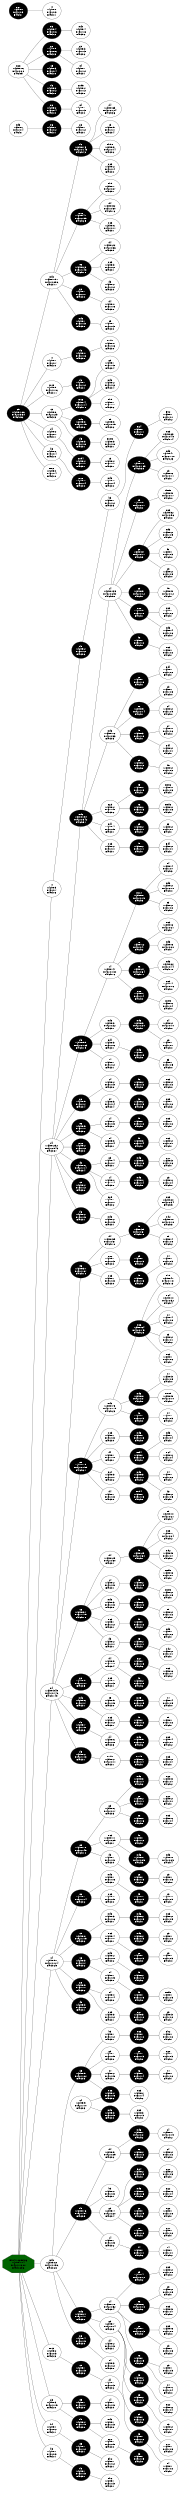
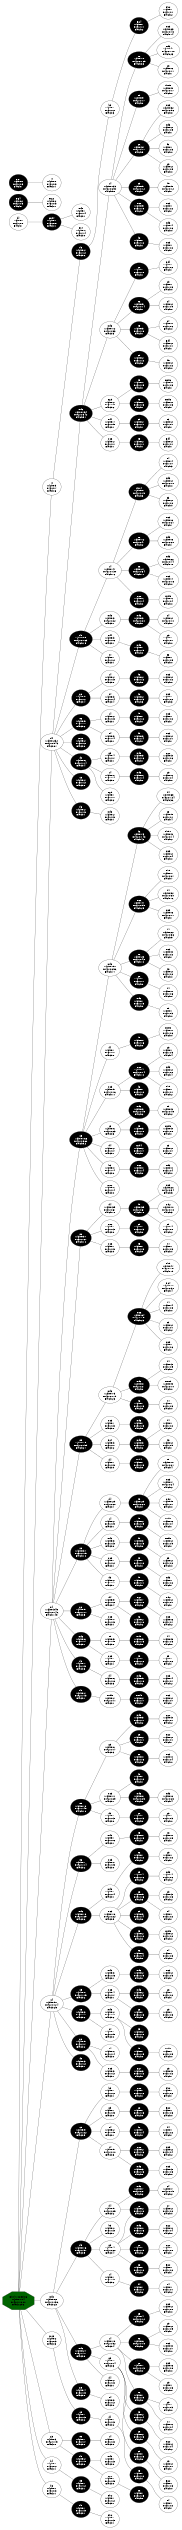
edge "Nc6 White:4 Draws:14 Black:10" -- "c3 White:6 Draws:23 Black:3": now "Nc6 White:4 Draws:14 Black:10" -- "Nc3 White:5 Draws:16 Black:11"
edge "c5 White:166 Draws:360 Black:92" -- "e4 White:345 Draws:746 Black:149": added
edge "f4 White:1 Draws:8 Black:1" -- "e5 White:79 Draws:199 Black:27": removed
node "d5 White:3 Draws:0 Black:0": label "d5 White:3 Draws:0 Black:0" -> "d5 White:3 Draws:3 Black:0"
node "d4 White:4 Draws:5 Black:0": label "d4 White:4 Draws:5 Black:0" -> "d4 White:5 Draws:5 Black:0"
node "Nf6 White:18 Draws:29 Black:6": added
edge "e4 White:1 Draws:5 Black:0" -- "d5 White:1 Draws:5 Black:0": now "Nf3 White:2 Draws:0 Black:2" -- "d5 White:1 Draws:5 Black:0"
edge "c5 White:9 Draws:22 Black:5" -- "Nc6 White:2 Draws:6 Black:2": now "c5 White:9 Draws:22 Black:5" -- "c4 White:5 Draws:10 Black:3"
edge "Bg4 White:2 Draws:3 Black:1" -- "g3 White:4 Draws:20 Black:4": now "e6 White:2 Draws:2 Black:0" -- "g3 White:4 Draws:20 Black:4"
